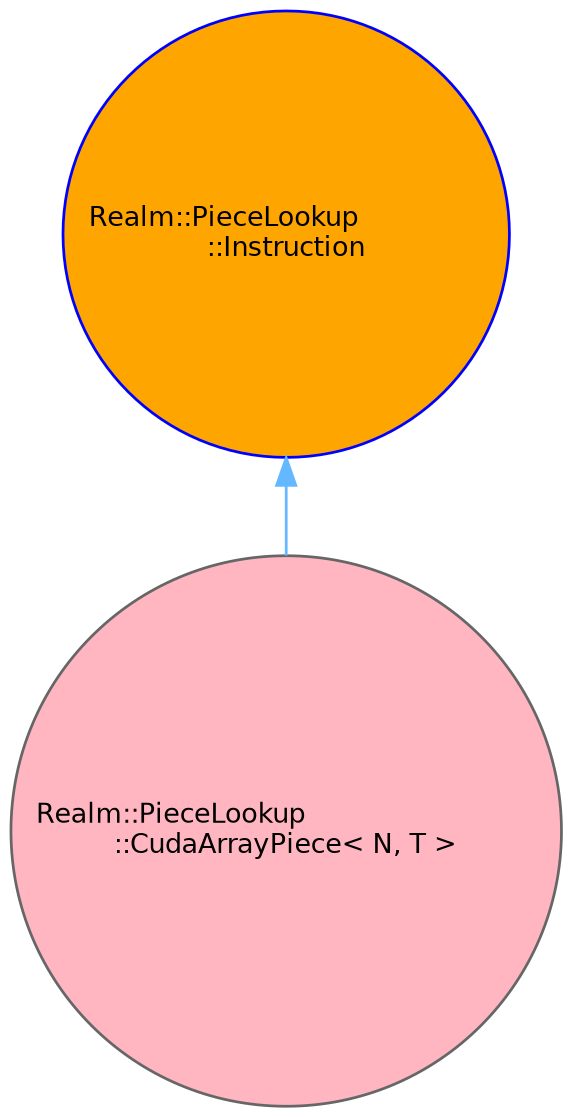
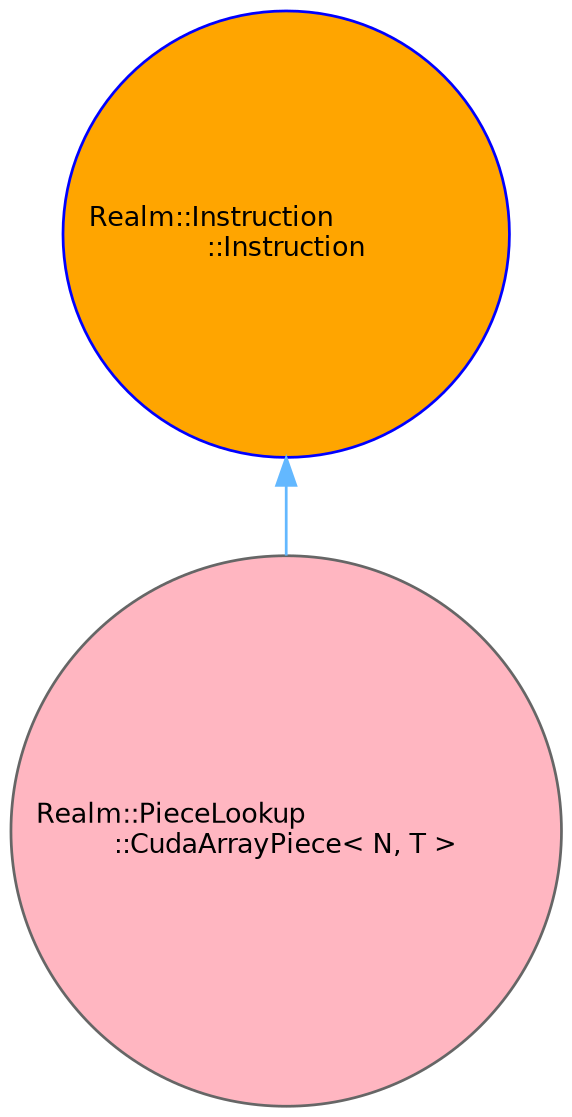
node "Realm::PieceLookup ::Instruction": label "Realm::PieceLookup ::Instruction" -> "Realm::Instruction ::Instruction"
